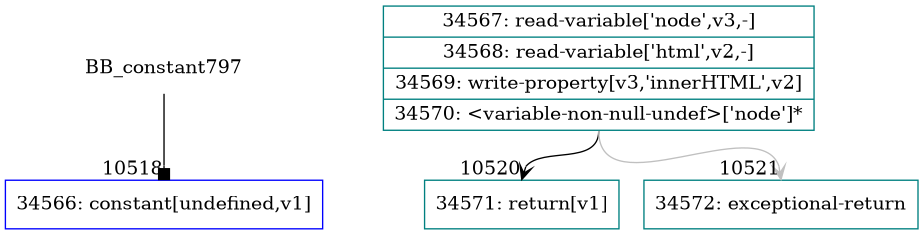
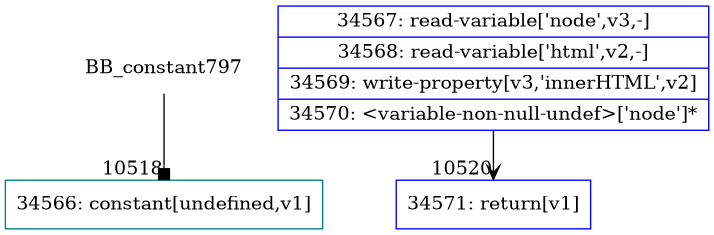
node "34567: read-variable['node',v3,-]": color teal -> blue
node "34566: constant[undefined,v1]": color blue -> teal
node "34571: return[v1]": color teal -> blue
node "34572: exceptional-return": removed
